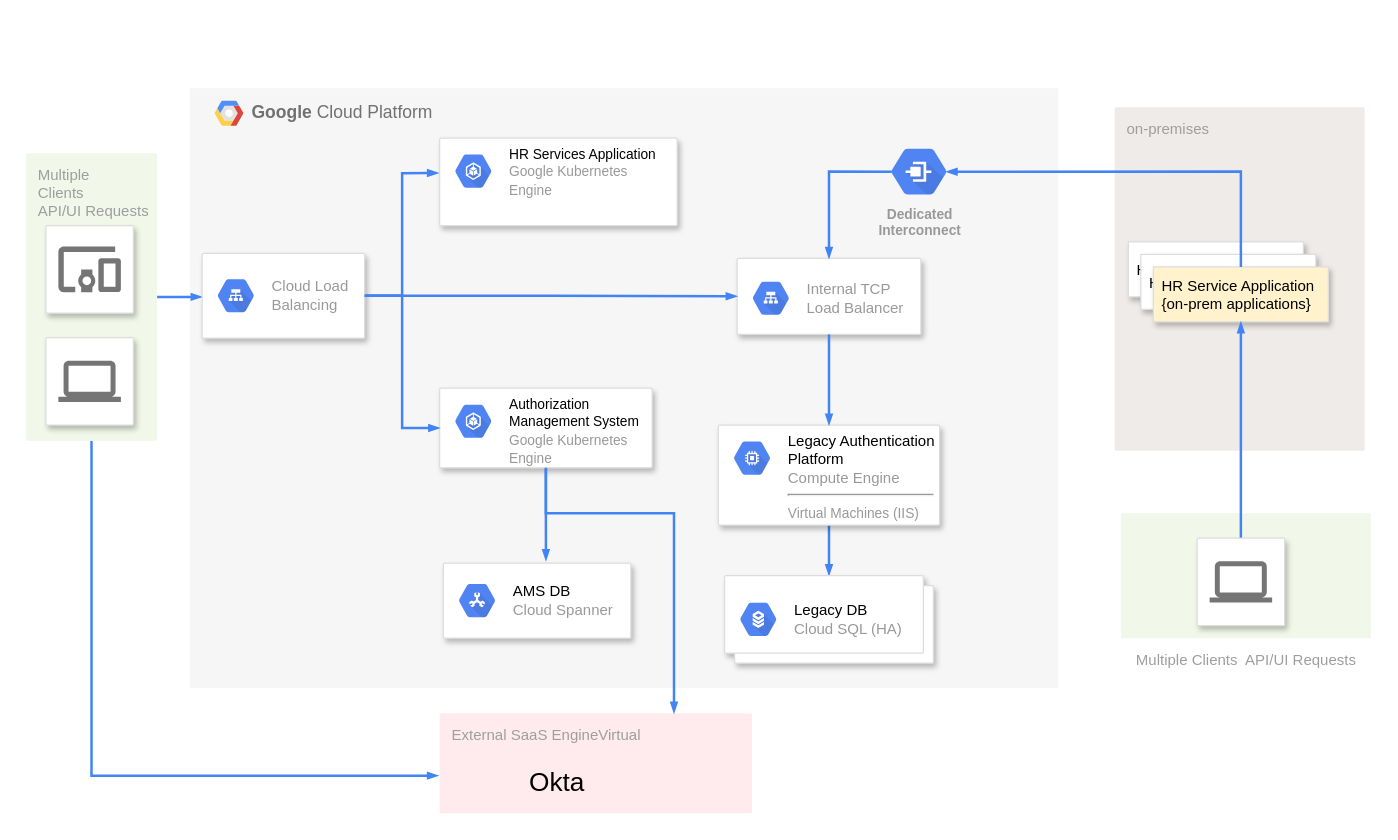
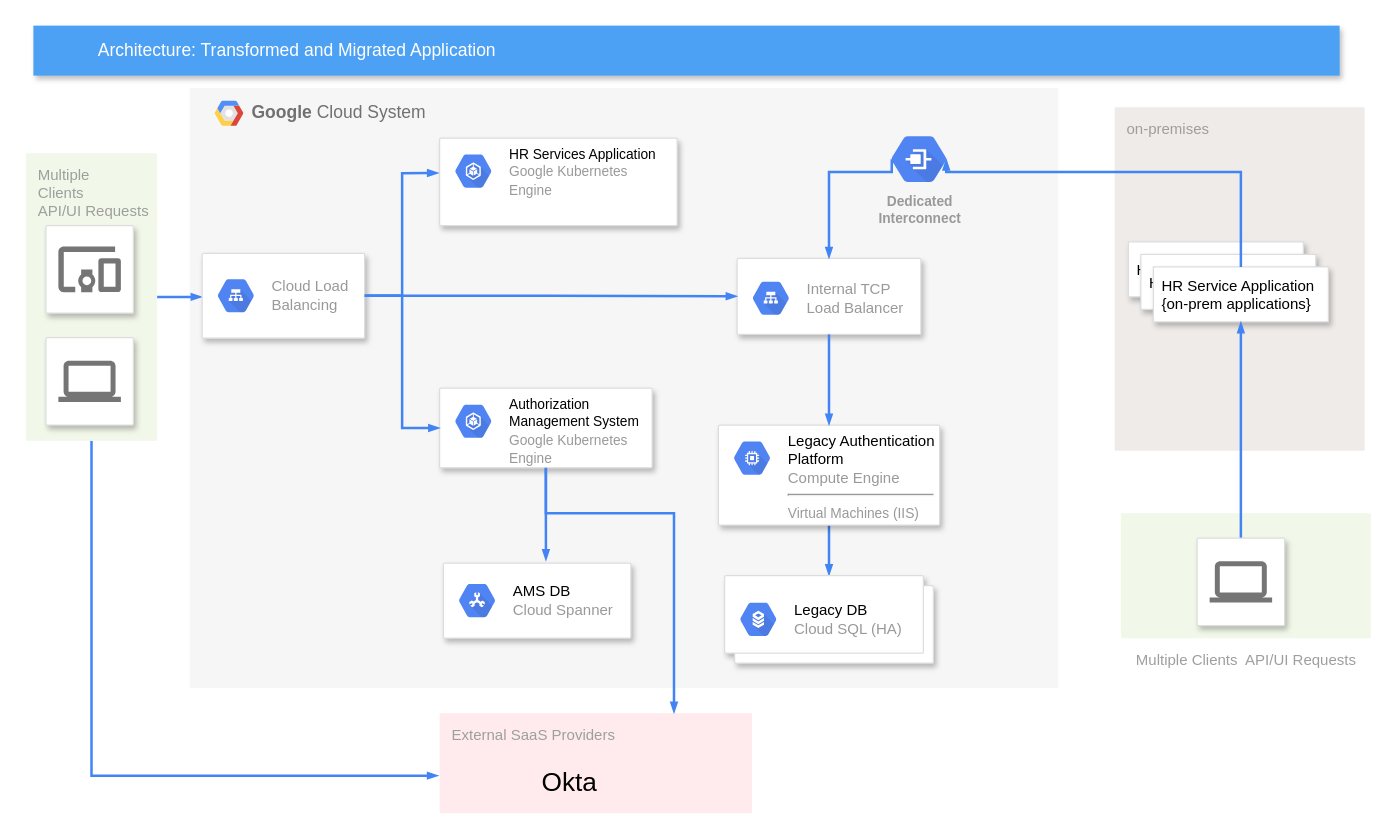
node "Architecture: Transformed and Migrated Application": added
node "Google Cloud Platform": label "Google Cloud Platform" -> "Google Cloud System"
node "Dedicated Interconnect": moved (919, 172) -> (919, 159)
node "HR Service Application {on-prem applications}": fillcolor #fff2cc -> #ffffff
node "External SaaS EngineVirtual": label "External SaaS EngineVirtual" -> "External SaaS Providers"
node "Okta": moved (577, 782) -> (589, 782)
